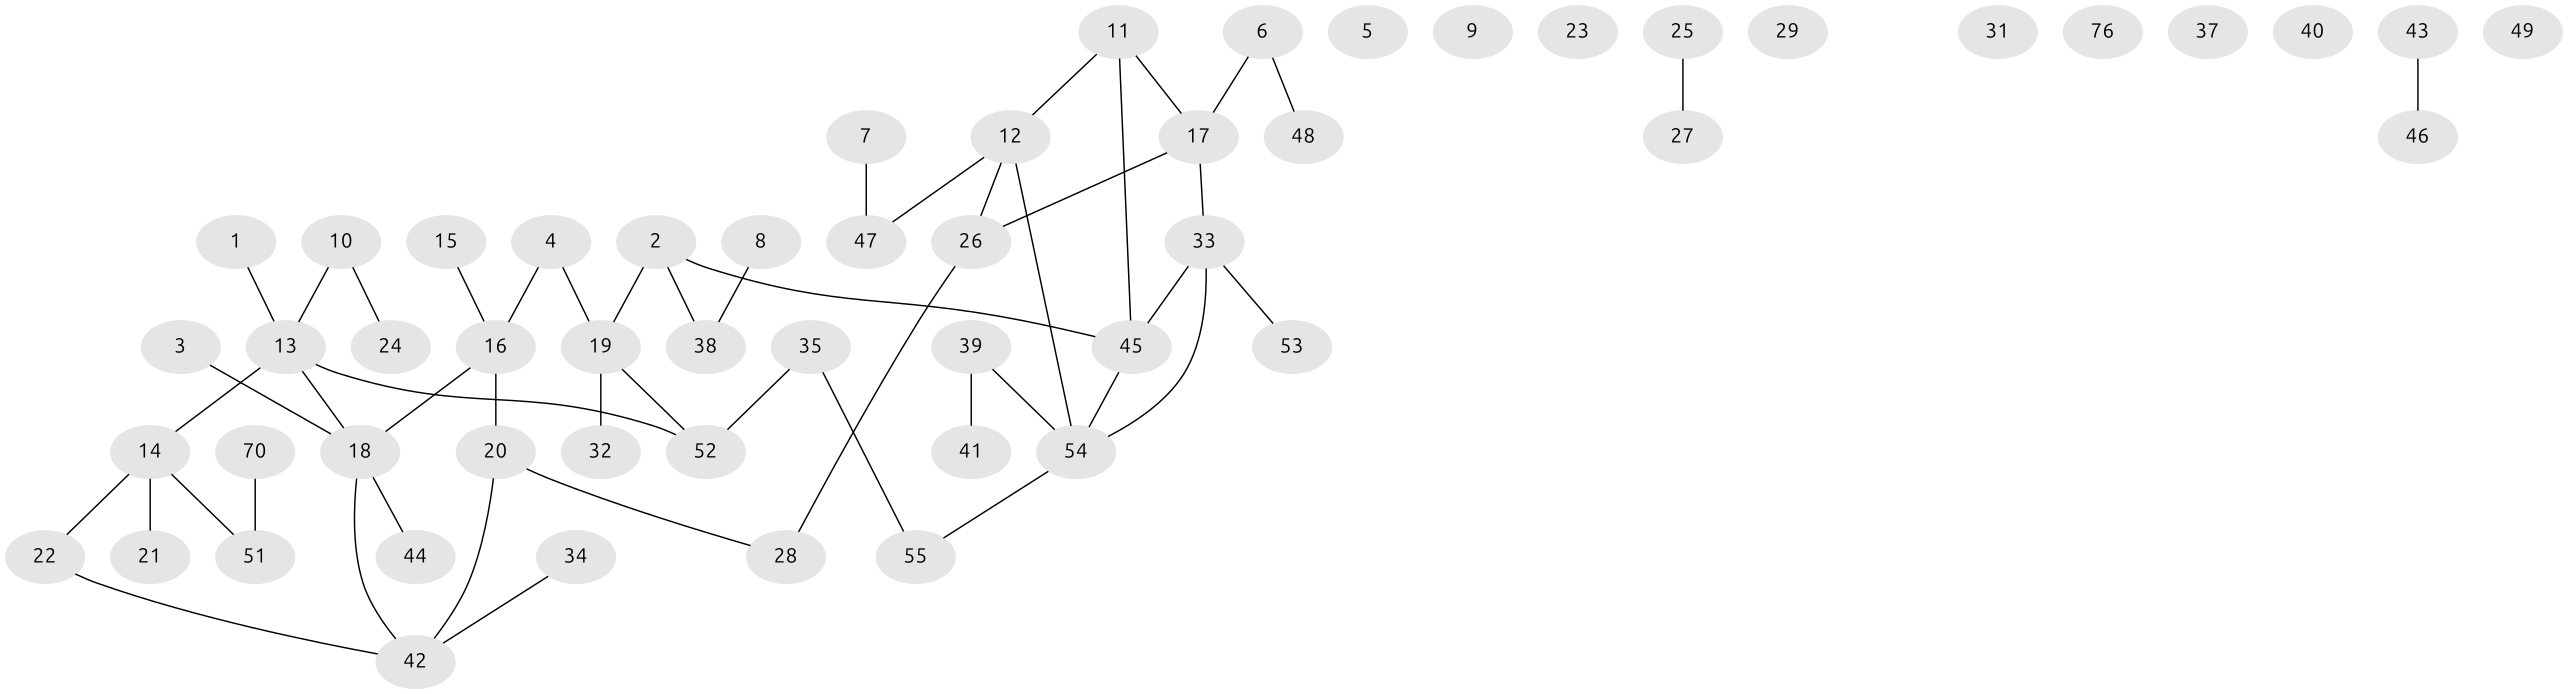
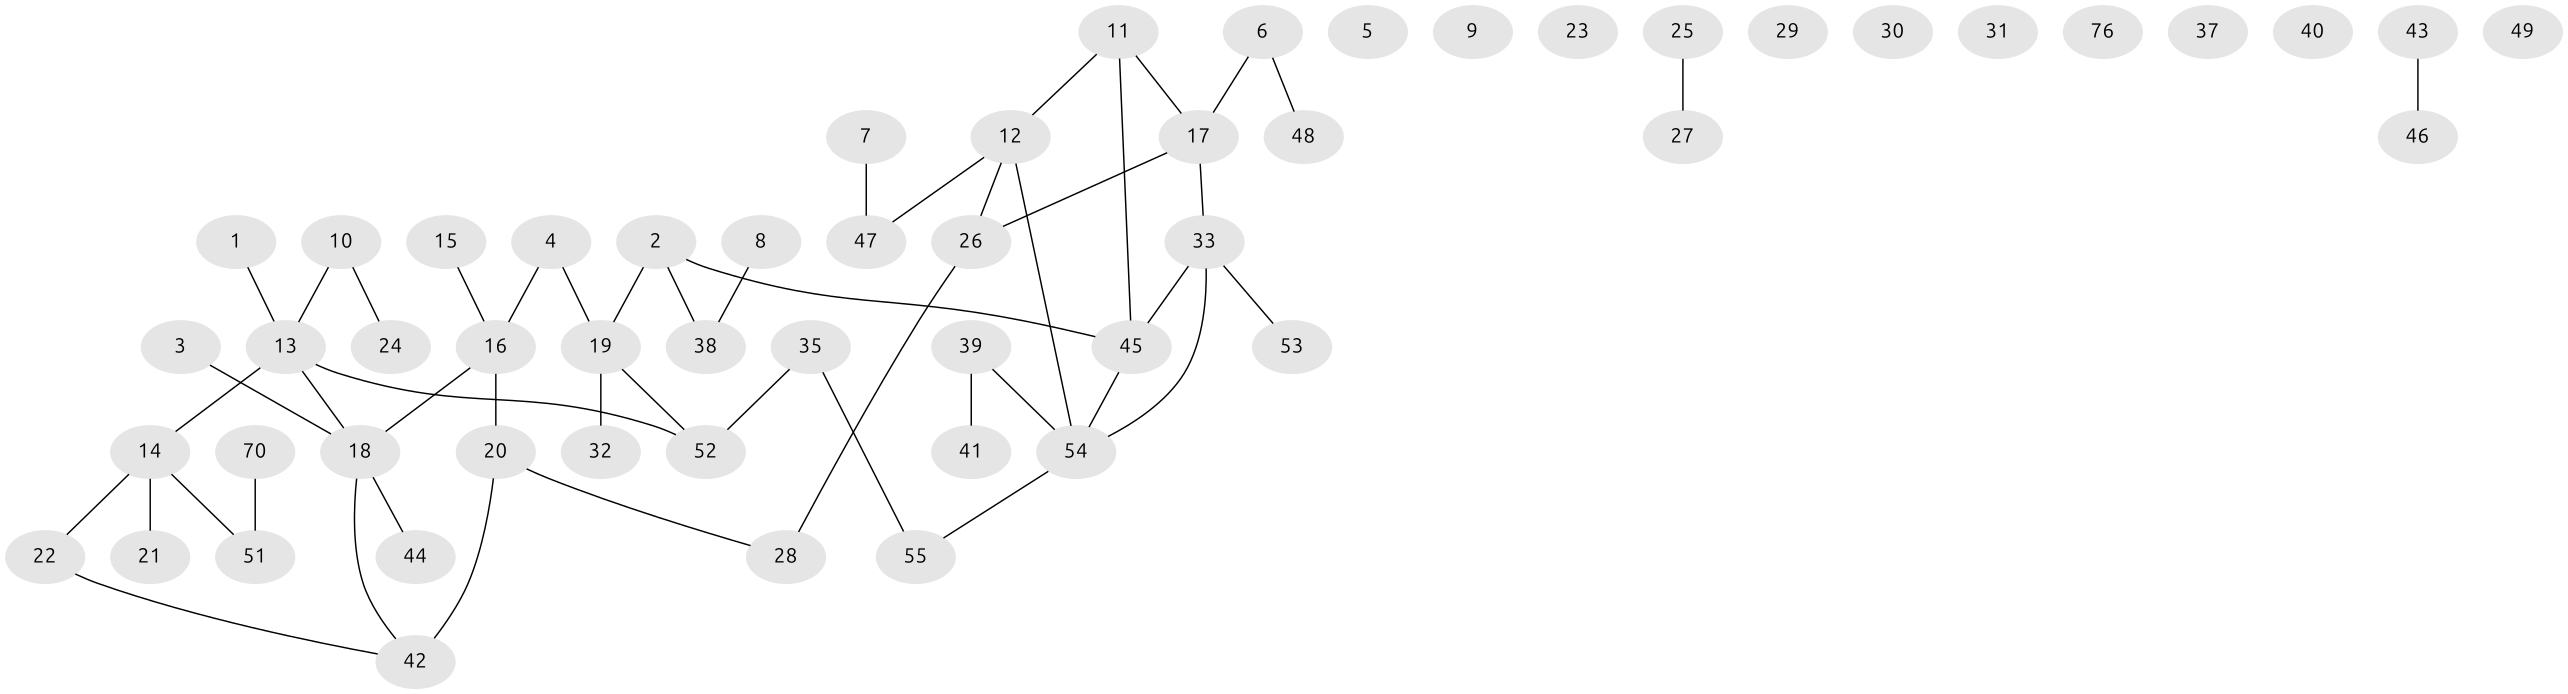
node "30": added
node "34": removed
